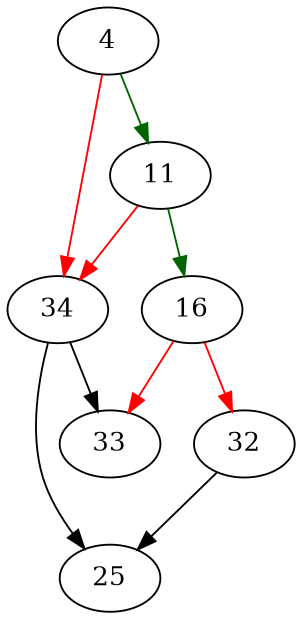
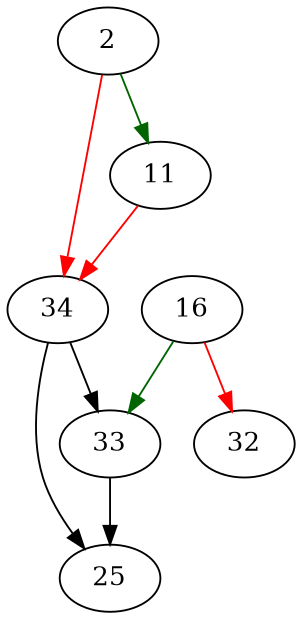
node "4": label "4" -> "2"
edge "11" -> "16": removed
edge "16" -> "33": color red -> darkgreen
edge "32" -> "25": now "33" -> "25"
